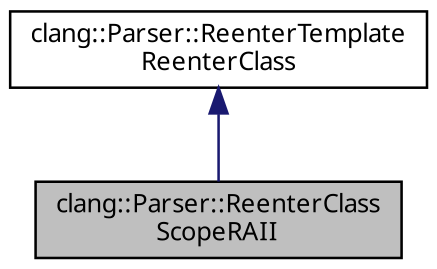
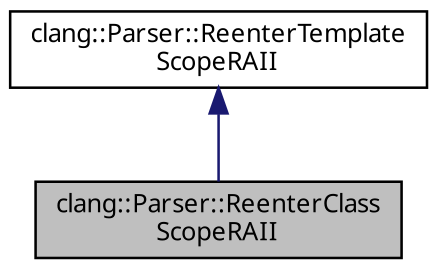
node "clang::Parser::ReenterTemplate ReenterClass": label "clang::Parser::ReenterTemplate ReenterClass" -> "clang::Parser::ReenterTemplate ScopeRAII"
